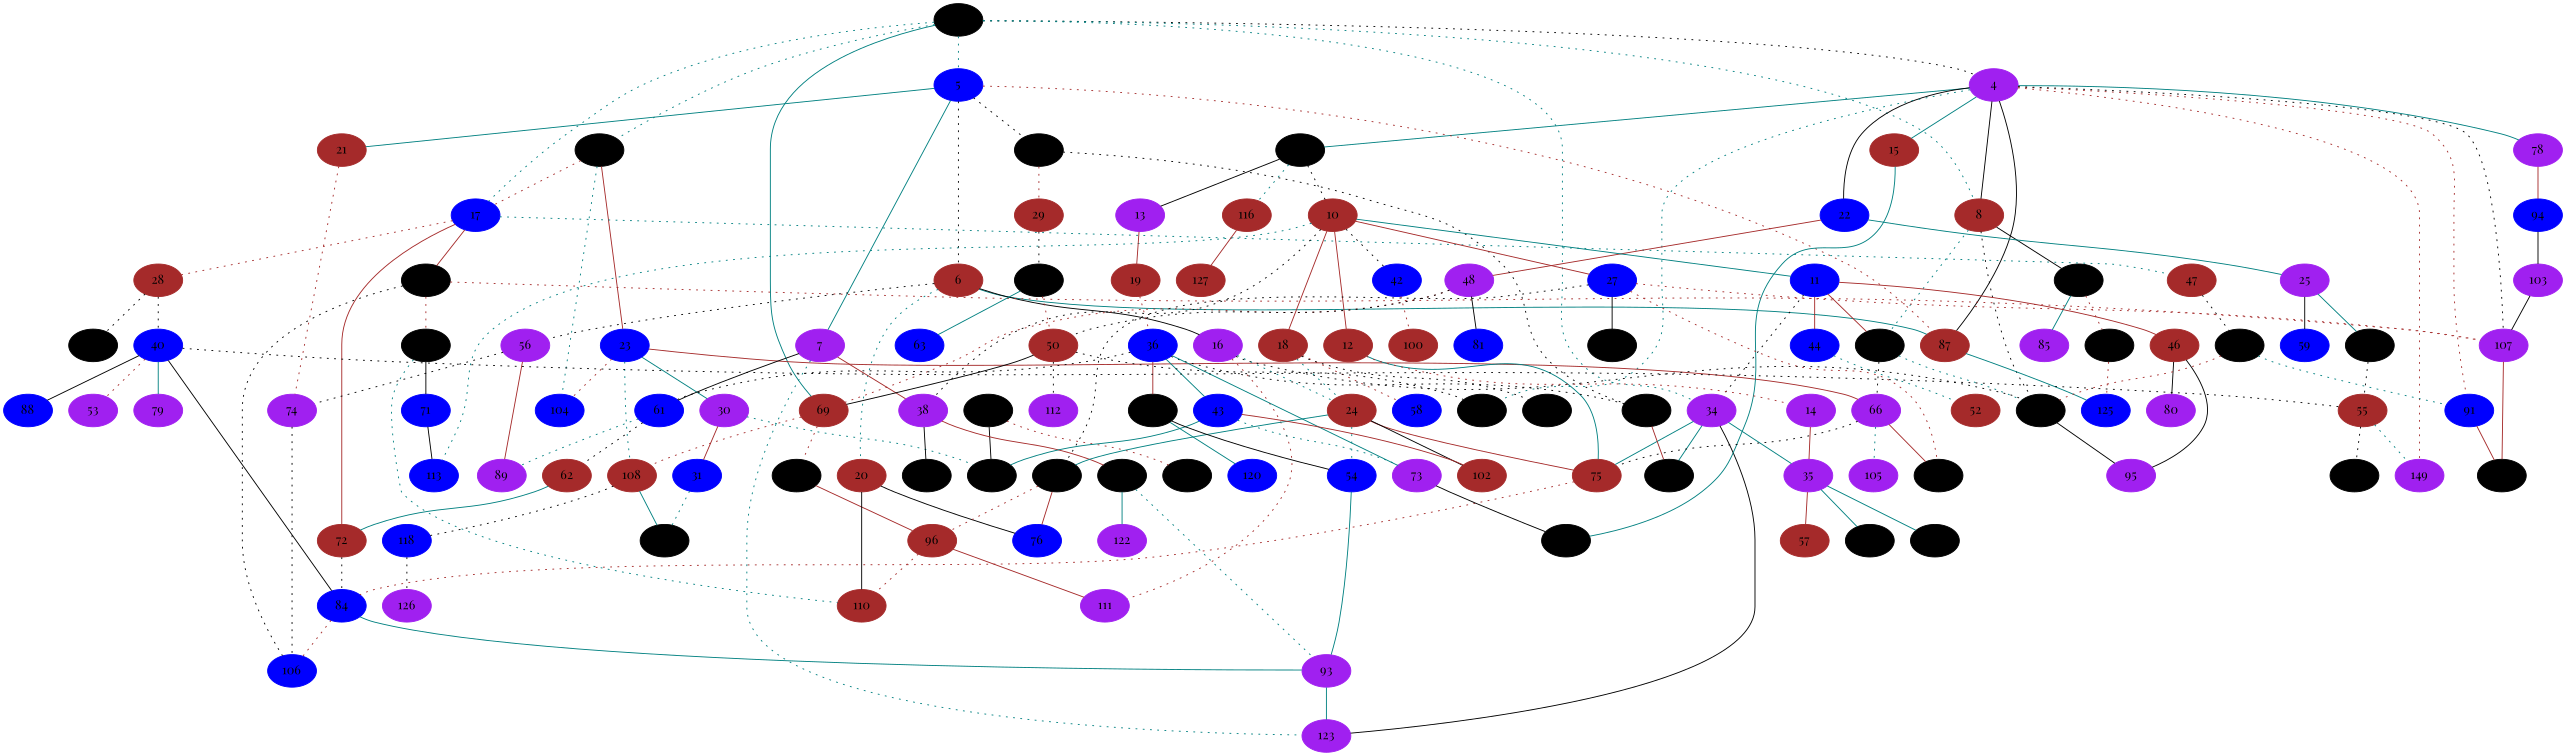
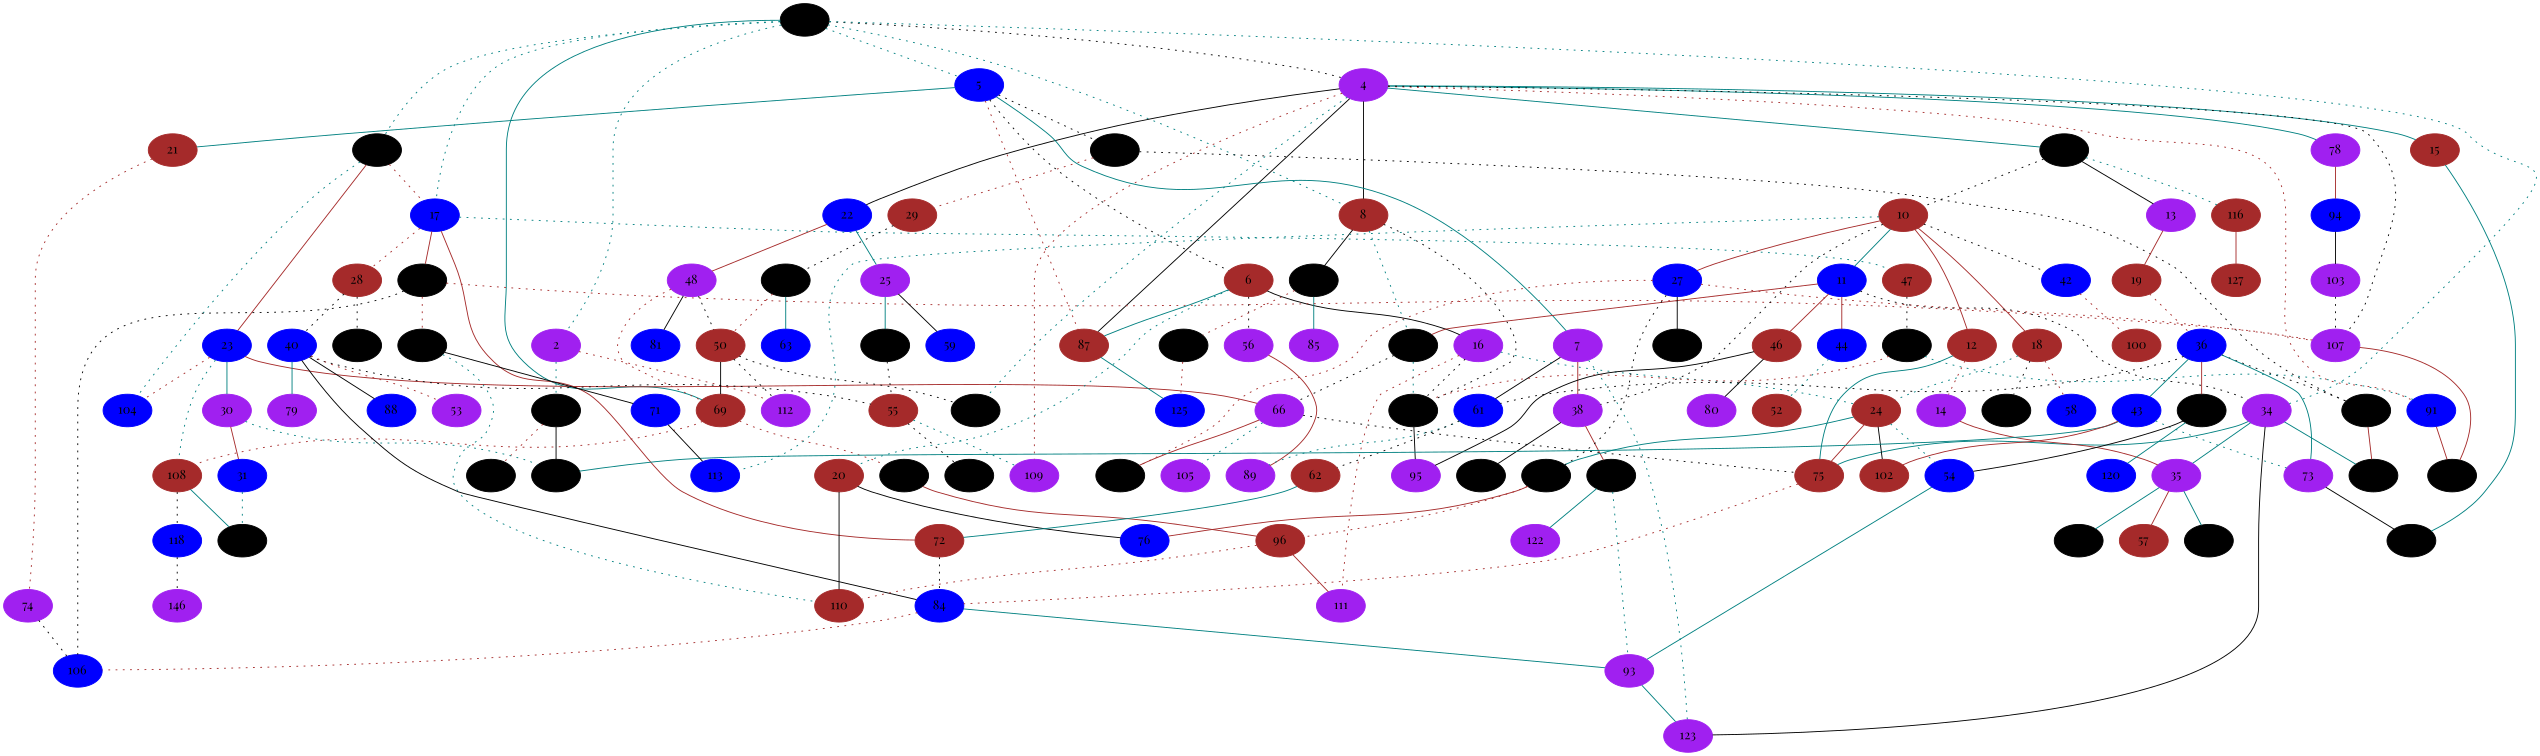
edge "103" -- "107": style solid -> dotted
node "2": added
edge "56" -- "74": removed
node "149": label "149" -> "109"
node "126": label "126" -> "146"
